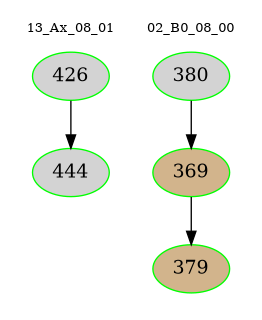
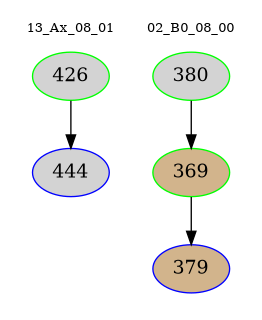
node "444": color green -> blue
node "379": color green -> blue
